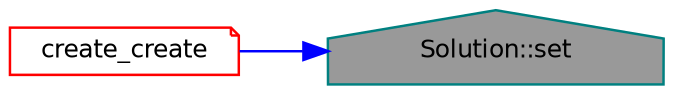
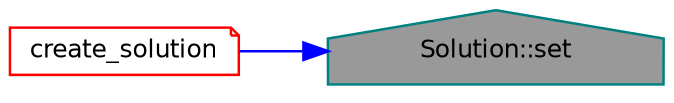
node "create_create": label "create_create" -> "create_solution"
